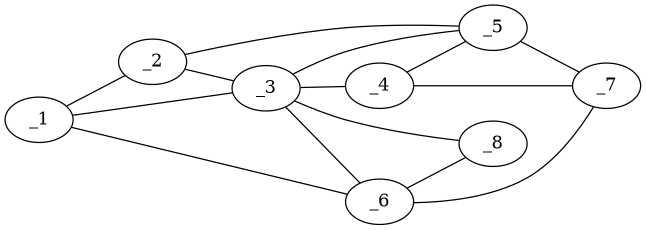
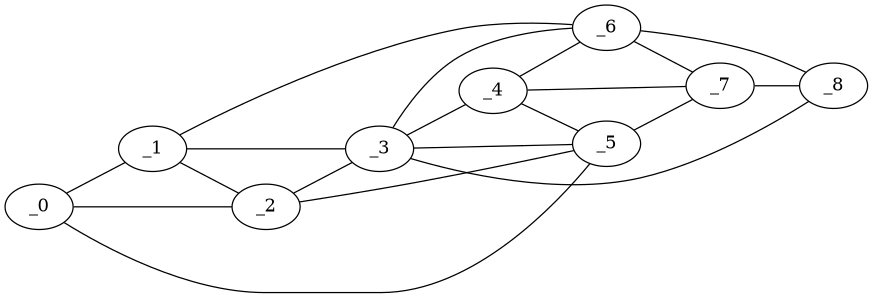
edge "_6" -- "_4": added
edge "_7" -- "_8": added
node "_0": added
